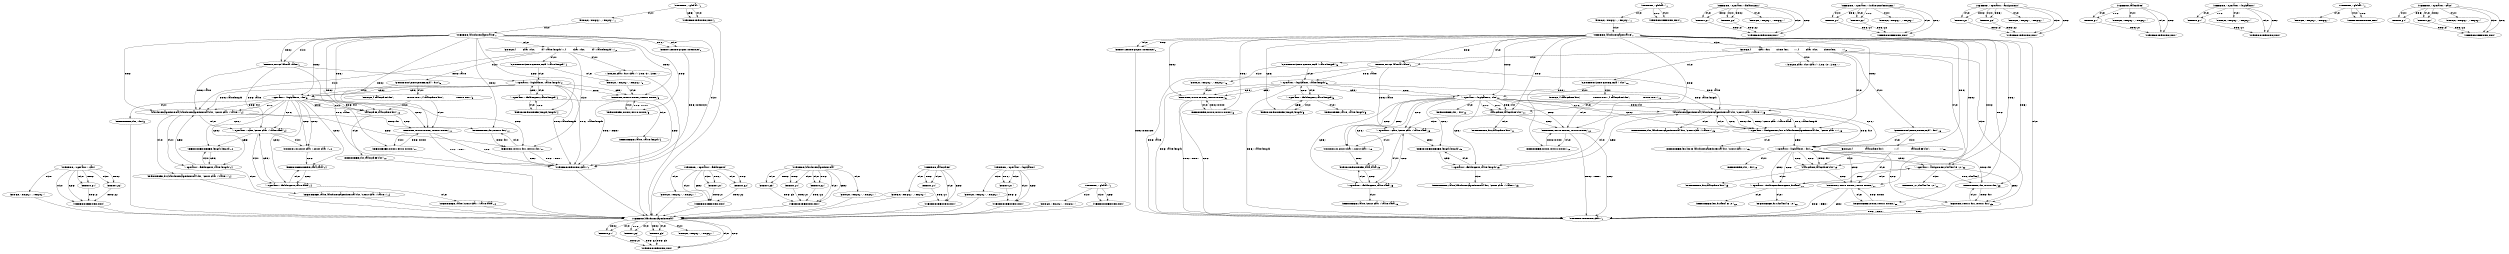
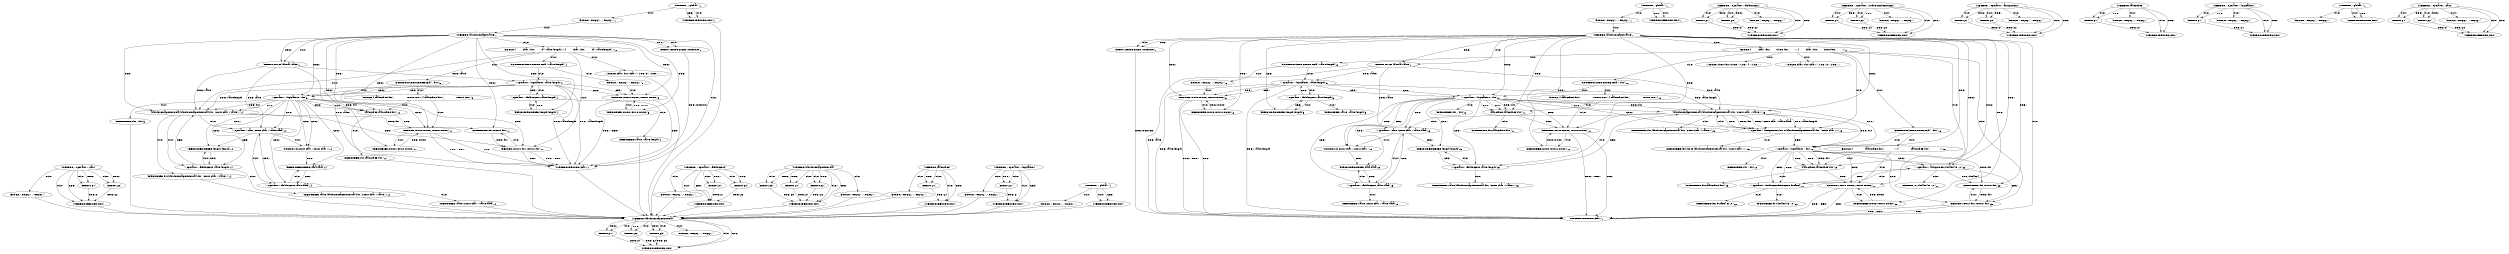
node "<(LOCAL,size_t len: size_t)<SUB>4</SUB>>": added
